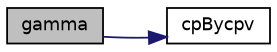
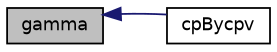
edge "gamma" -> "cpBycpv": reversed
